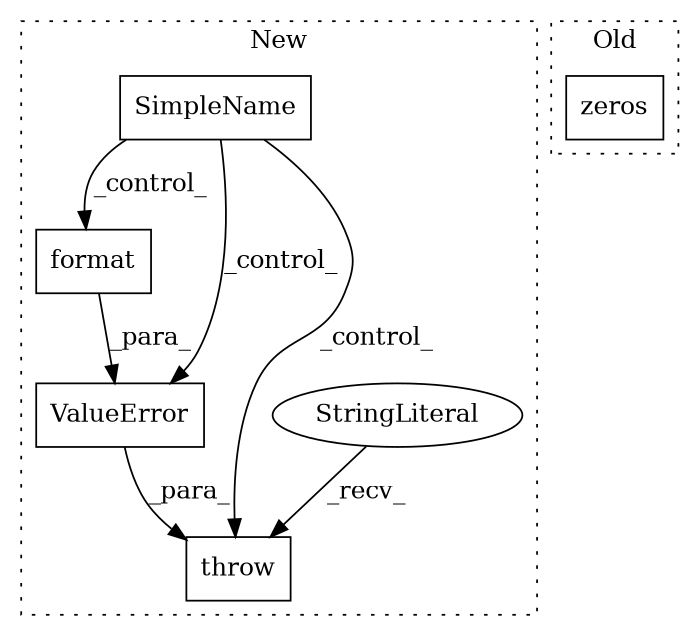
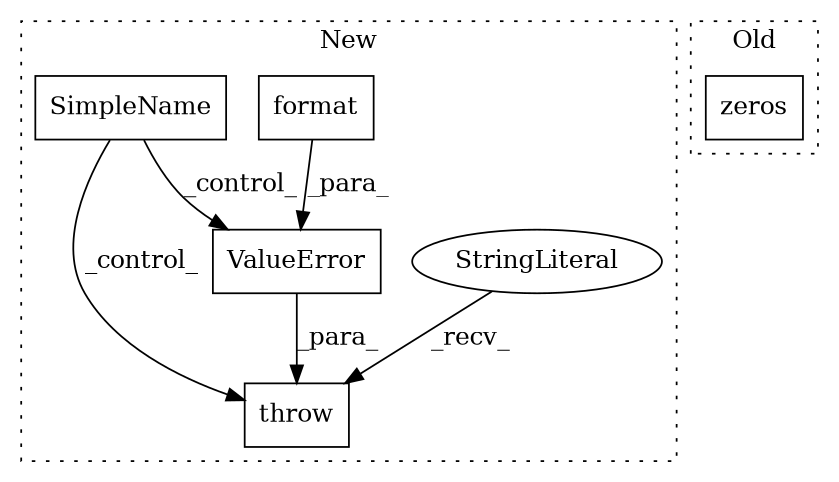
edge "SimpleName" -> "format": removed, label "_control_"
